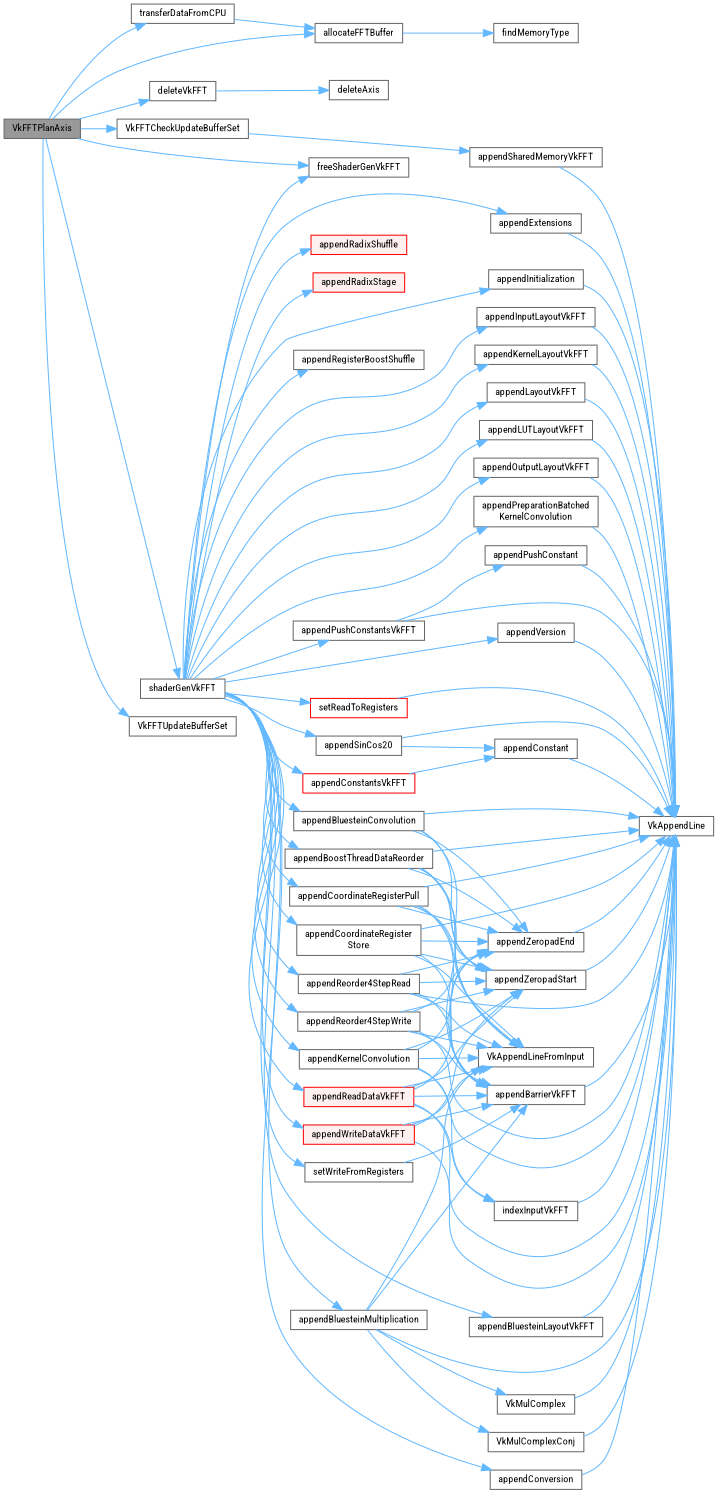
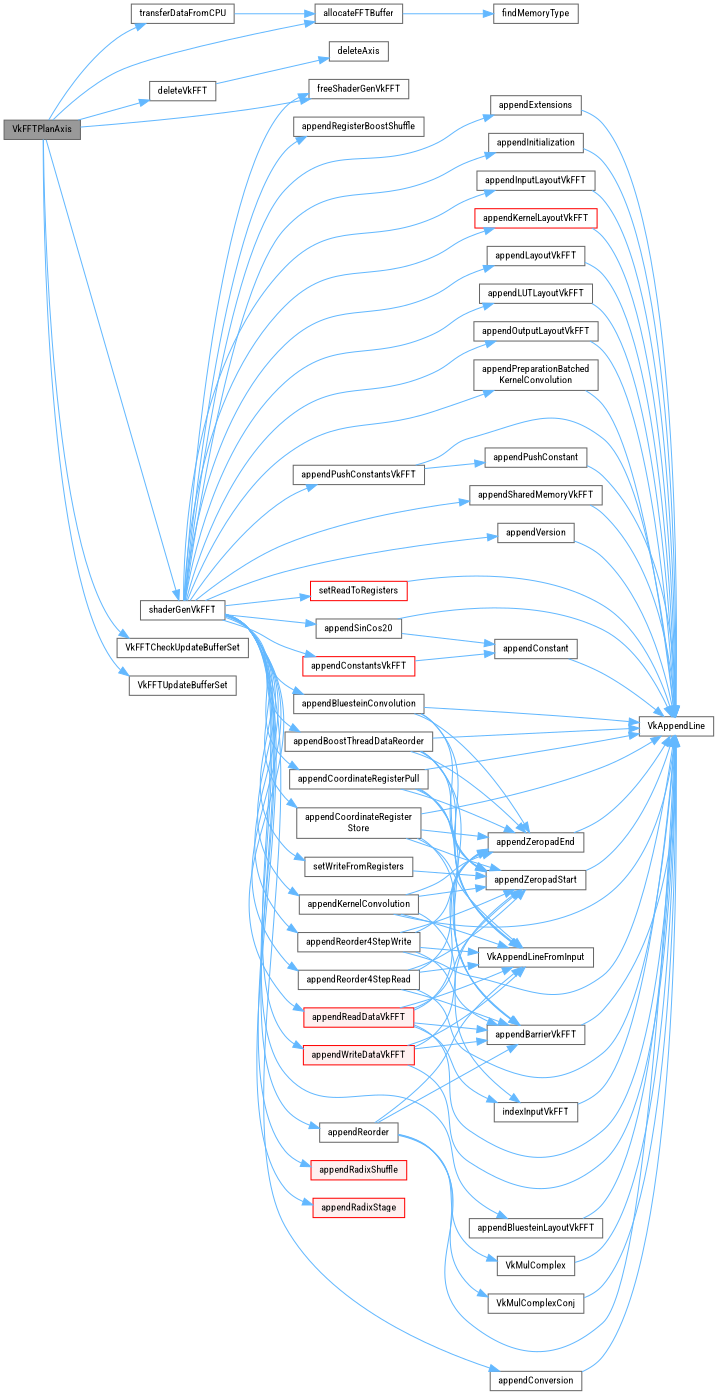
edge "VkFFTCheckUpdateBufferSet" -> "appendSharedMemoryVkFFT": now "shaderGenVkFFT" -> "appendSharedMemoryVkFFT"
node "appendKernelLayoutVkFFT": color grey40 -> red
edge "setWriteFromRegisters" -> "appendBarrierVkFFT": now "setWriteFromRegisters" -> "appendZeropadStart"
node "appendBluesteinMultiplication": label "appendBluesteinMultiplication" -> "appendReorder"
